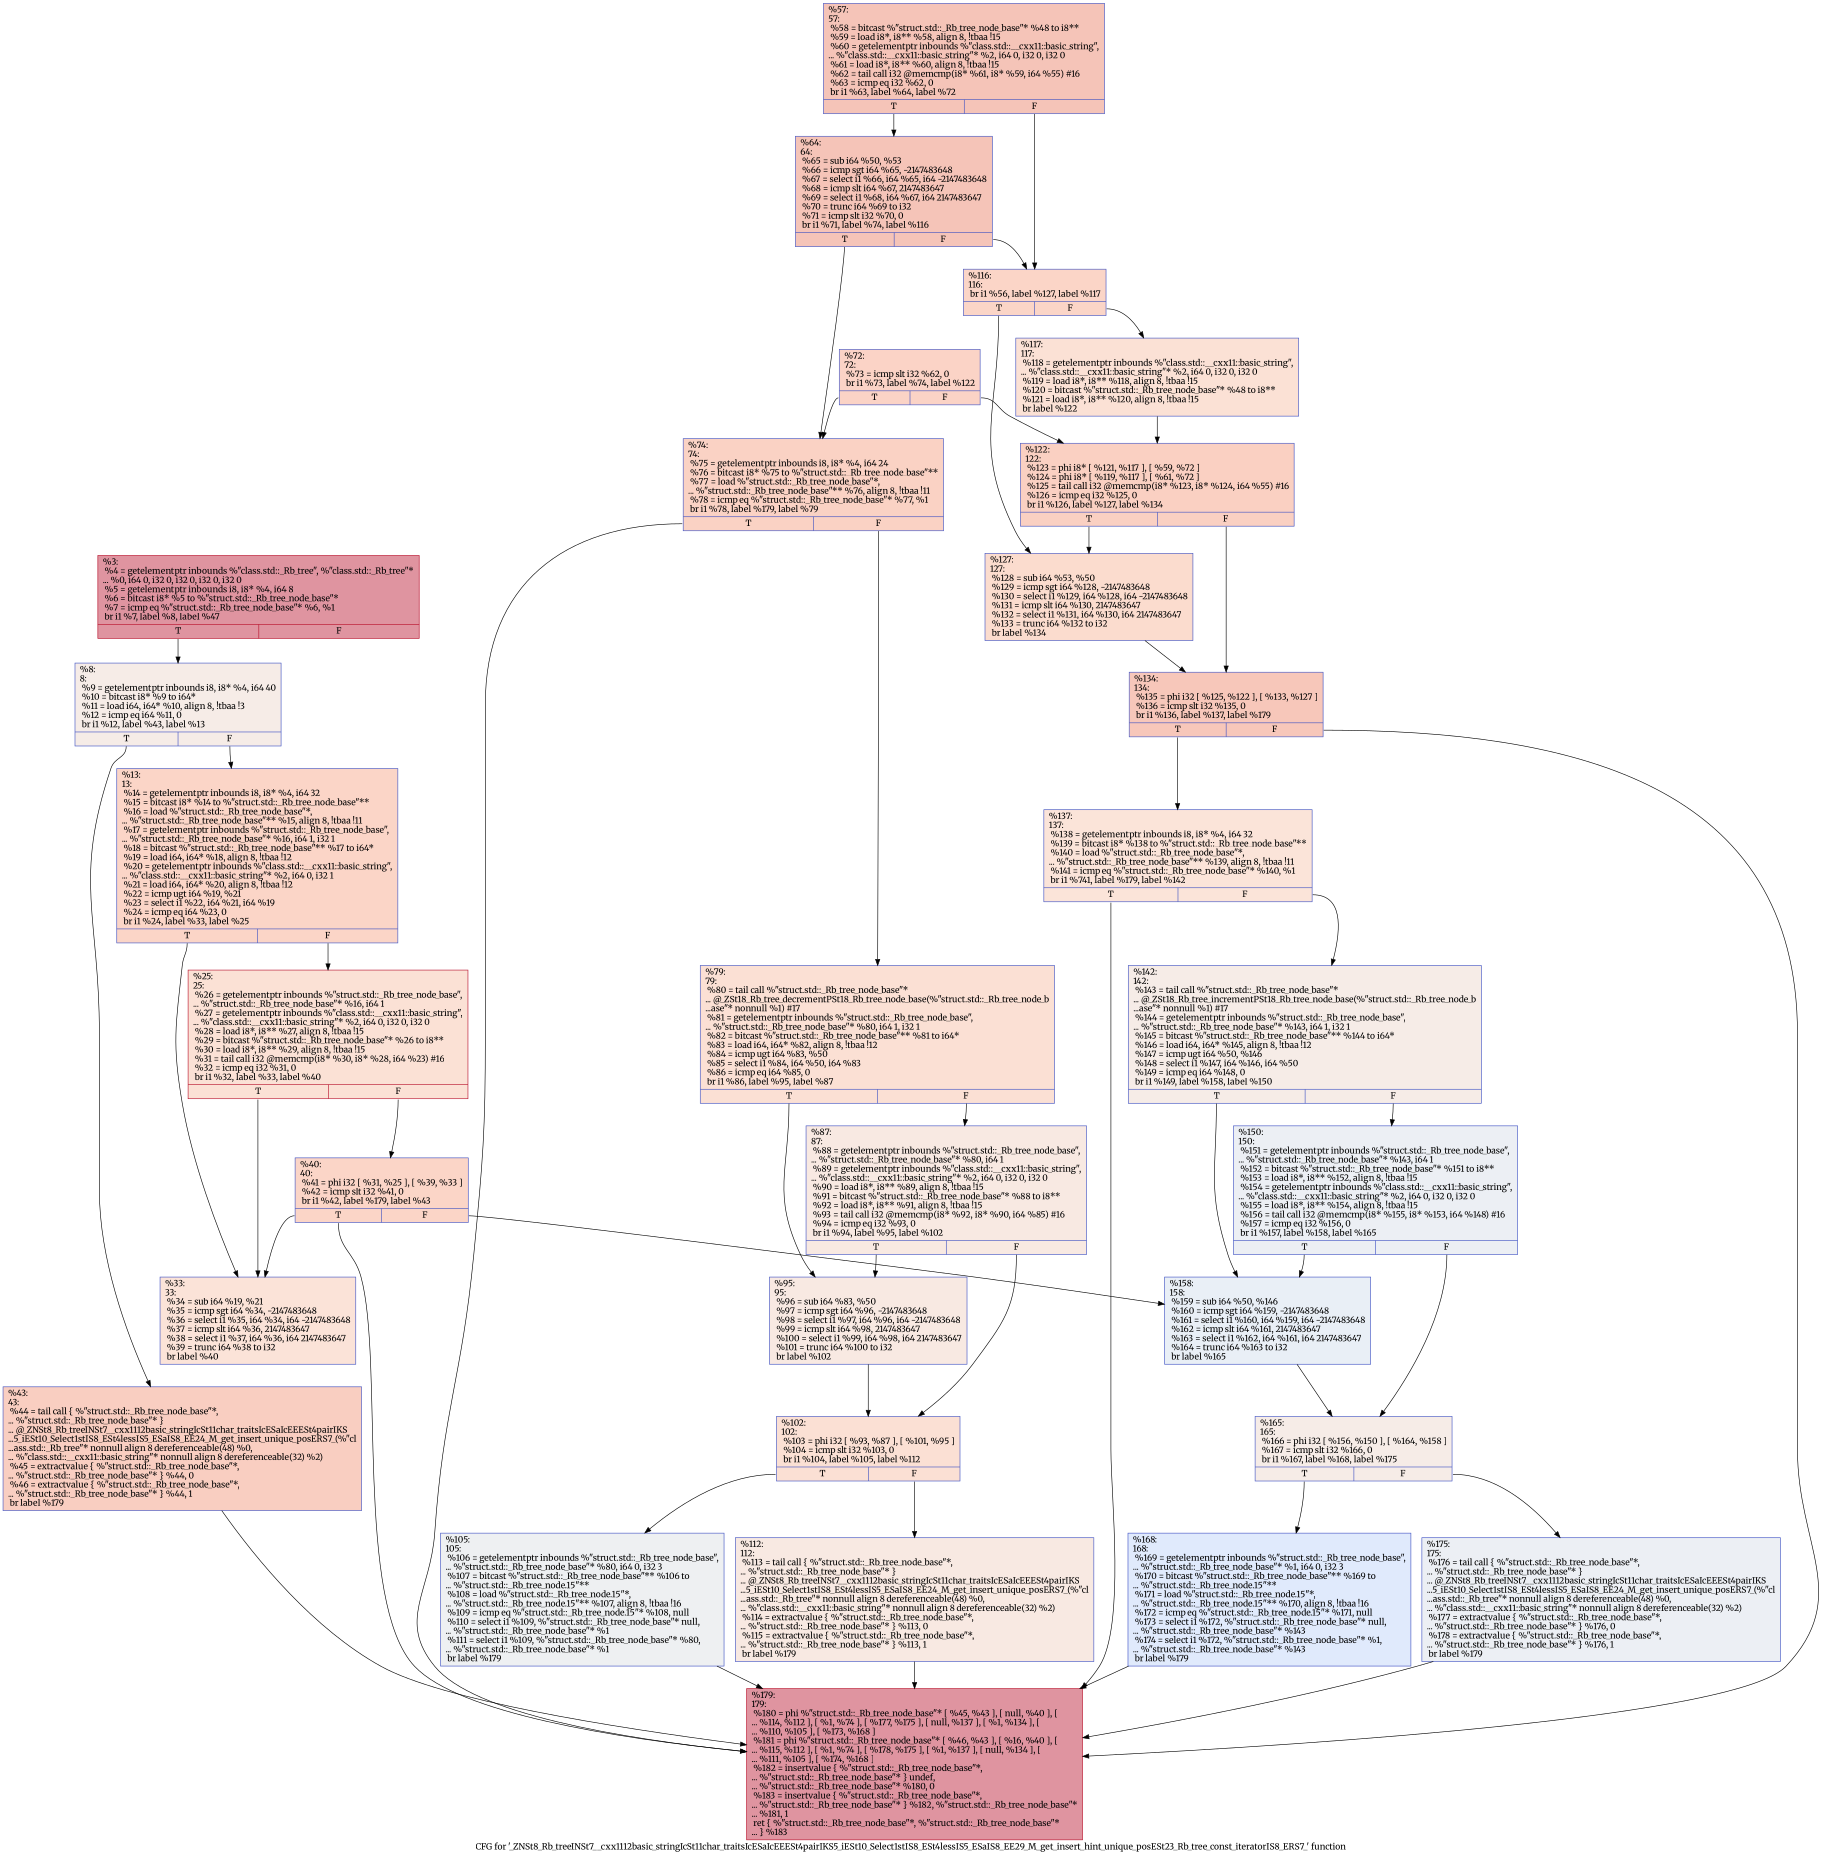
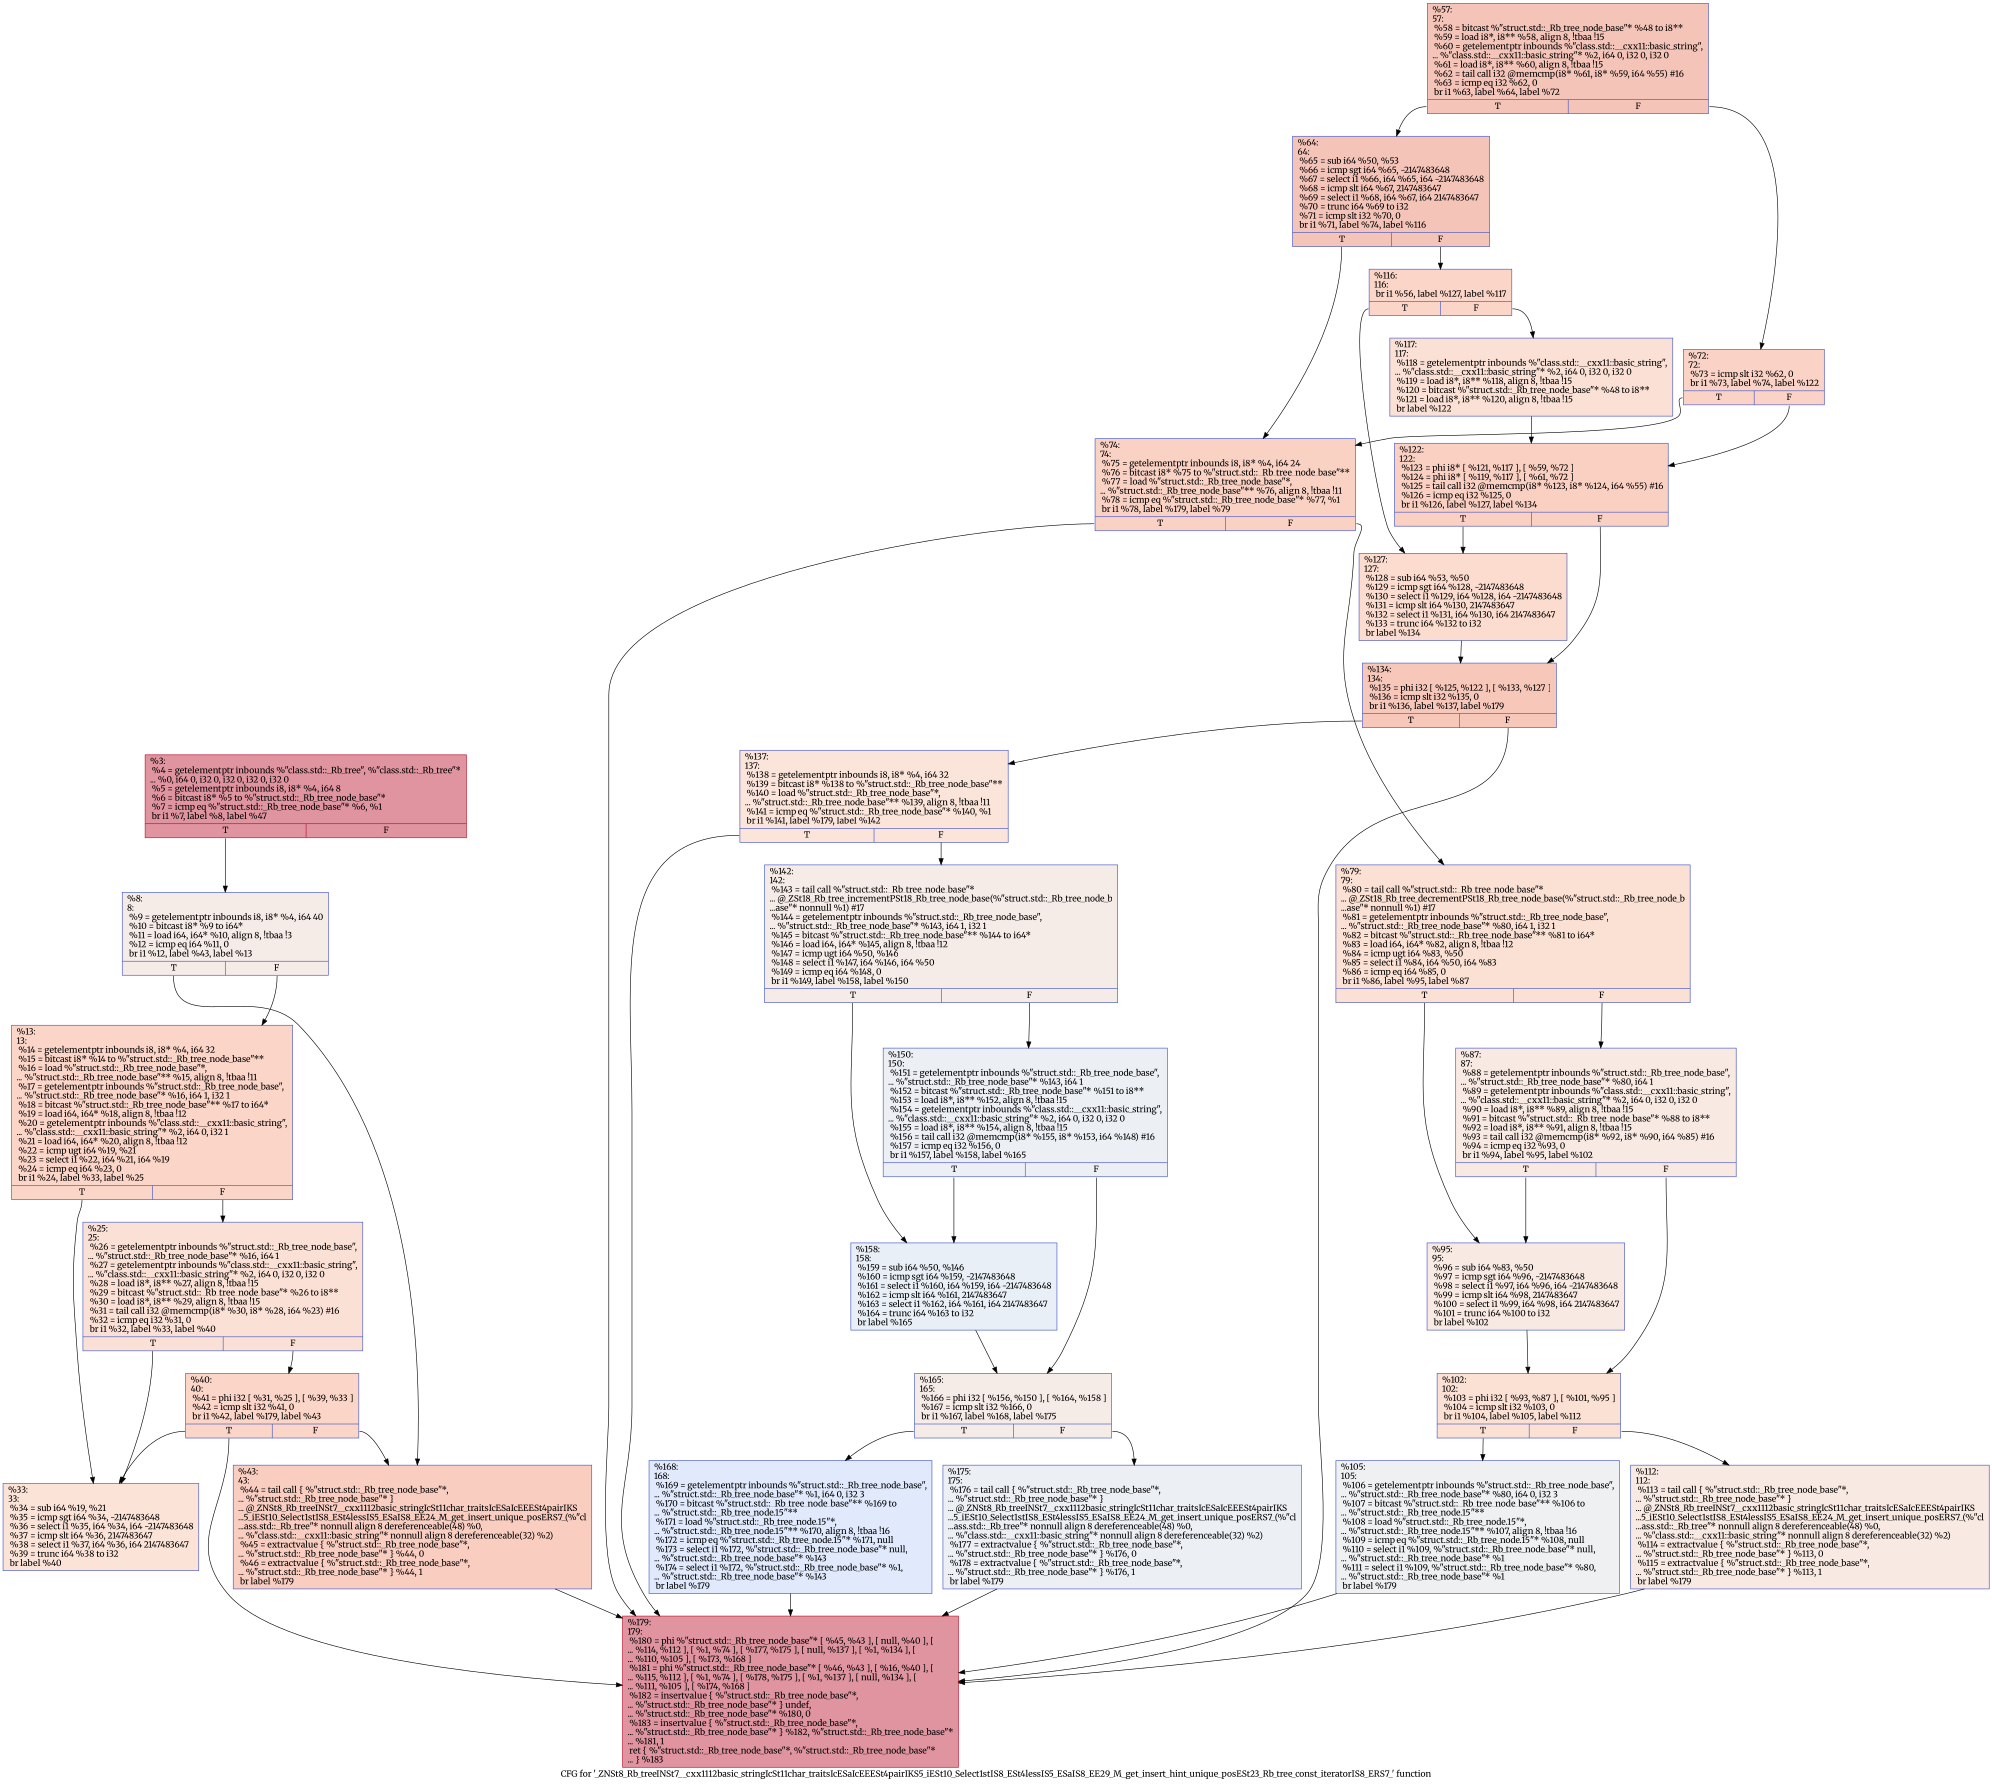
edge "%57:" -> "%116:": now "%57:" -> "%72:"
node "%137:": text "br i1 %741, label %179, label %142" -> "br i1 %141, label %179, label %142"
node "%25:": color #b70d28ff -> #3d50c3ff
edge "%40:" -> "%158:": now "%40:" -> "%43:"
